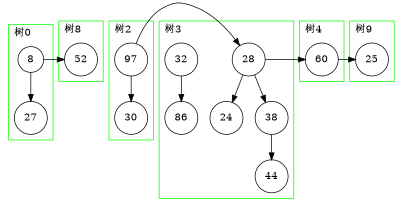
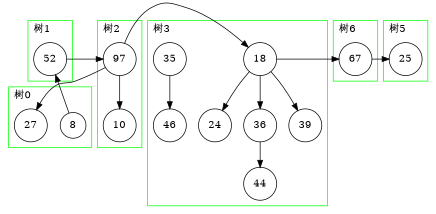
cluster "树8": label "树8" -> "树1"
cluster "树4": label "树4" -> "树6"
cluster "树9": label "树9" -> "树5"
edge "52" -> "97": added
node "32": label "32" -> "35"
node "28": label "28" -> "18"
node "60": label "60" -> "67"
edge "8" -> "27": now "97" -> "27"
node "30": label "30" -> "10"
node "86": label "86" -> "46"
node "38": label "38" -> "36"
node "39": added
